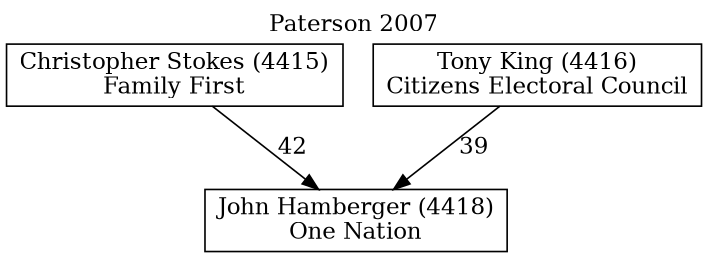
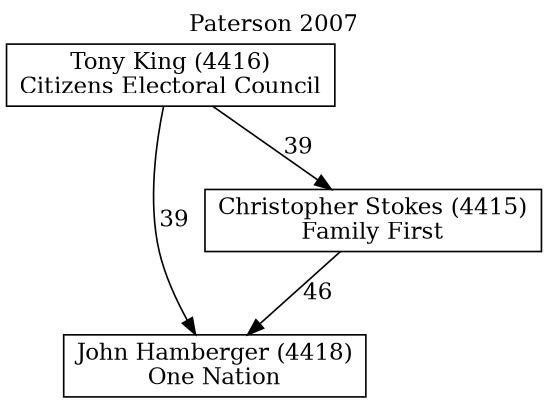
edge "Tony King (4416) Citizens Electoral Council" -> "Christopher Stokes (4415) Family First": added, label "39"
edge "Christopher Stokes (4415) Family First" -> "John Hamberger (4418) One Nation": label "42" -> "46"
